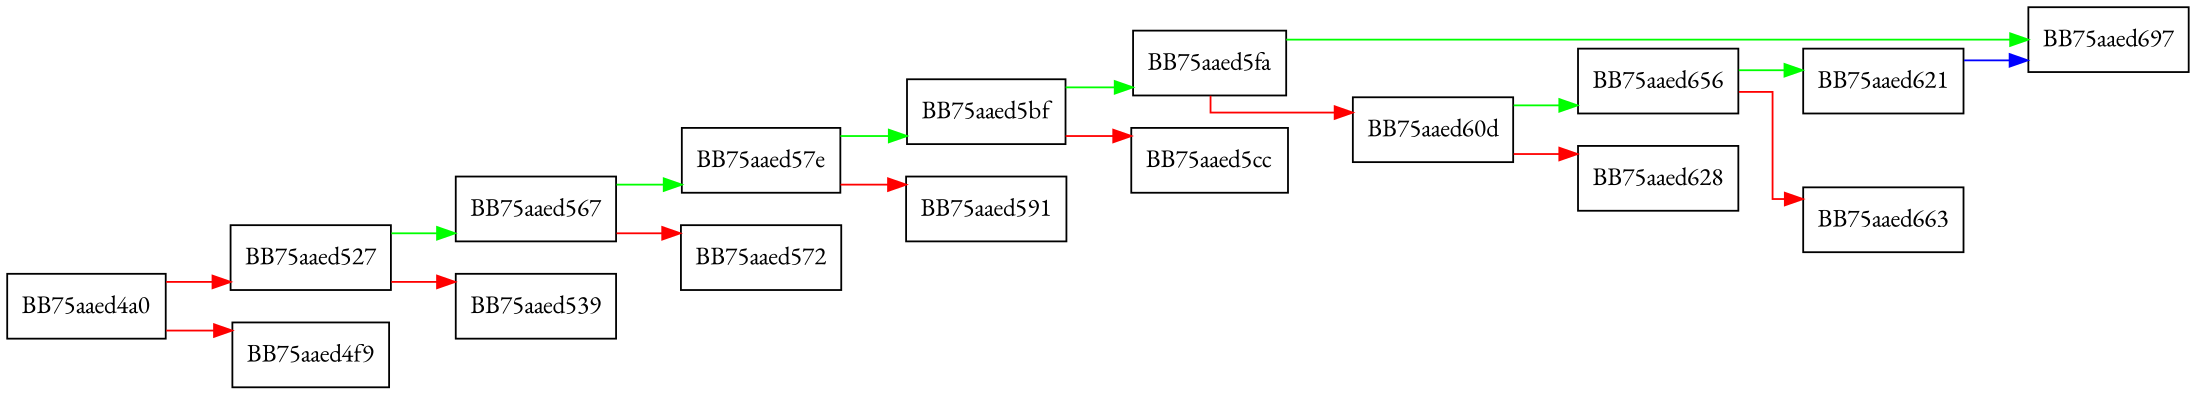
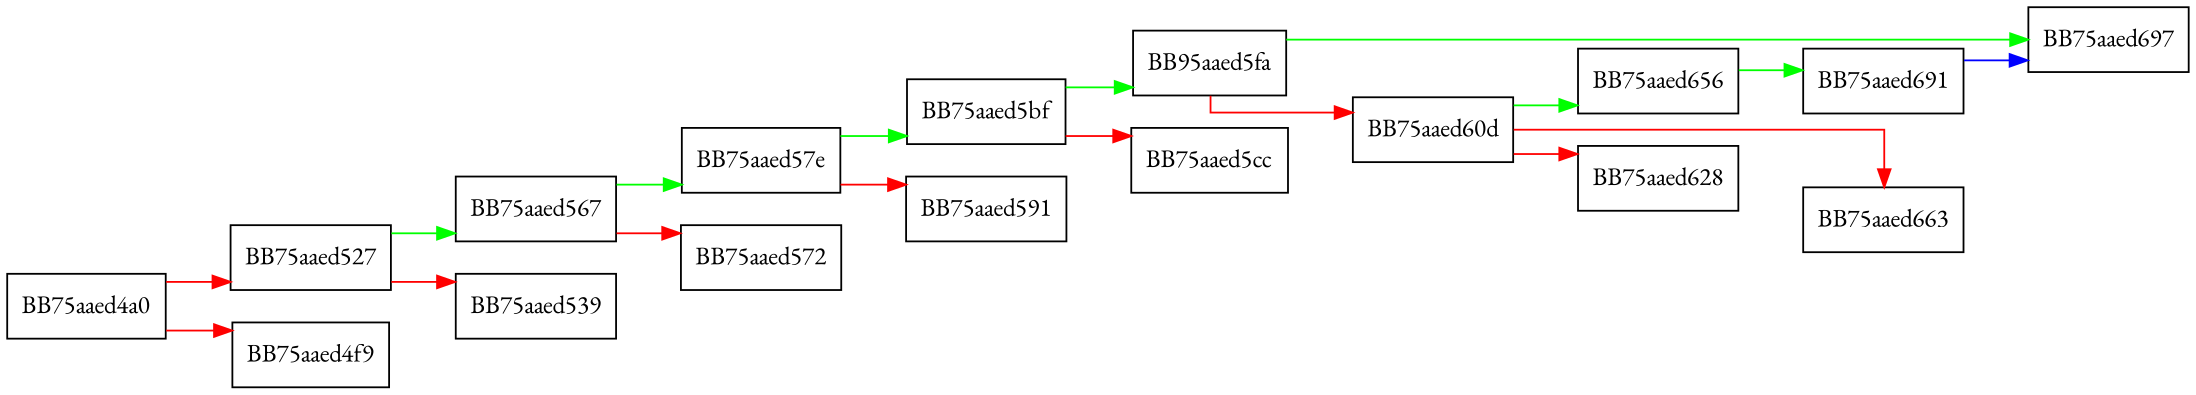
node "BB75aaed5fa": label "BB75aaed5fa" -> "BB95aaed5fa"
node "BB75aaed621": label "BB75aaed621" -> "BB75aaed691"
edge "BB75aaed656" -> "BB75aaed663": now "BB75aaed60d" -> "BB75aaed663"
